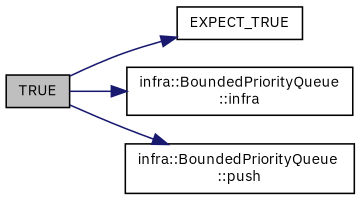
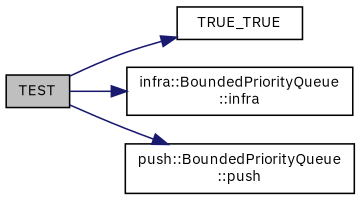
node "EXPECT_TRUE": label "EXPECT_TRUE" -> "TRUE_TRUE"
node "TRUE": label "TRUE" -> "TEST"
node "infra::BoundedPriorityQueue ::push": label "infra::BoundedPriorityQueue ::push" -> "push::BoundedPriorityQueue ::push"
